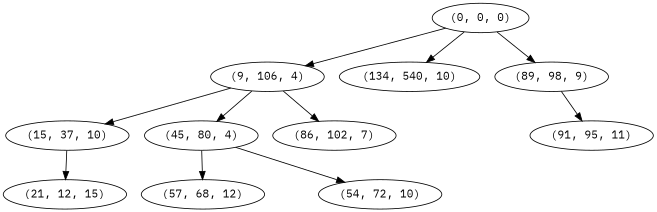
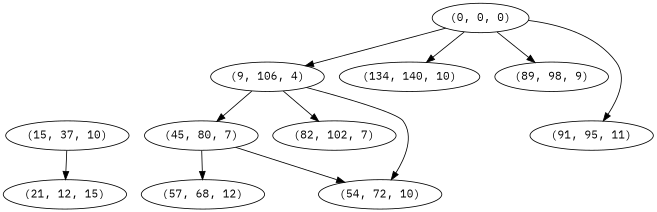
node "(134, 540, 10)": label "(134, 540, 10)" -> "(134, 140, 10)"
edge "(89, 98, 9)" -> "(91, 95, 11)": now "(0, 0, 0)" -> "(91, 95, 11)"
edge "(9, 106, 4)" -> "(15, 37, 10)": now "(9, 106, 4)" -> "(54, 72, 10)"
node "(45, 80, 4)": label "(45, 80, 4)" -> "(45, 80, 7)"
node "(86, 102, 7)": label "(86, 102, 7)" -> "(82, 102, 7)"
